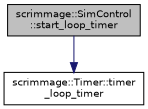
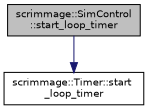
node "scrimmage::Timer::timer _loop_timer": label "scrimmage::Timer::timer _loop_timer" -> "scrimmage::Timer::start _loop_timer"
